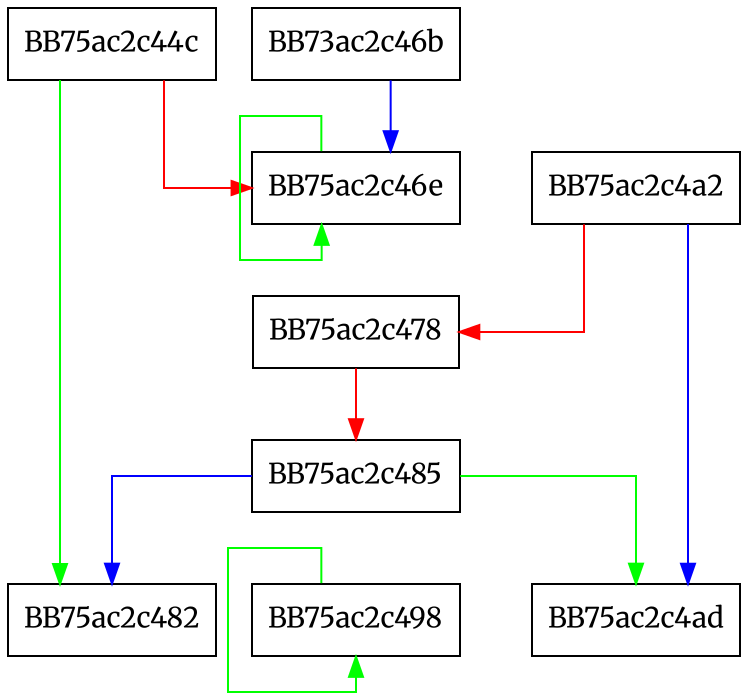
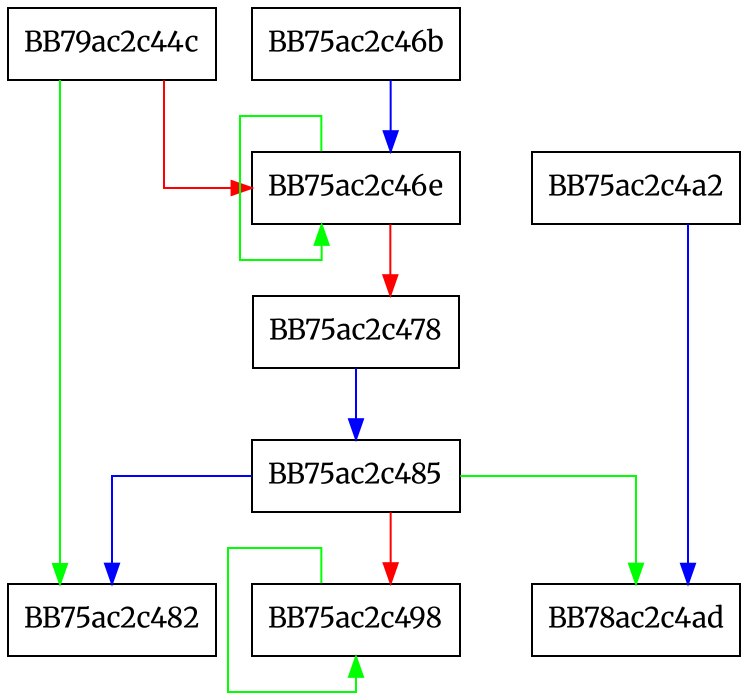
node "BB75ac2c44c": label "BB75ac2c44c" -> "BB79ac2c44c"
node "BB73ac2c46b": label "BB73ac2c46b" -> "BB75ac2c46b"
edge "BB75ac2c4a2" -> "BB75ac2c478": now "BB75ac2c46e" -> "BB75ac2c478"
edge "BB75ac2c478" -> "BB75ac2c485": color red -> blue
edge "BB75ac2c485" -> "BB75ac2c498": added
node "BB75ac2c4ad": label "BB75ac2c4ad" -> "BB78ac2c4ad"
